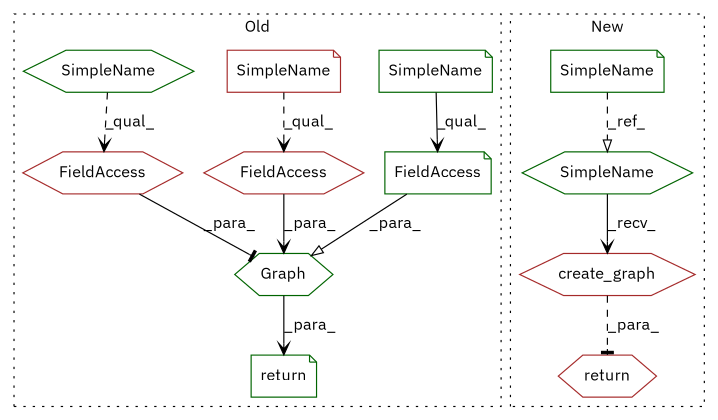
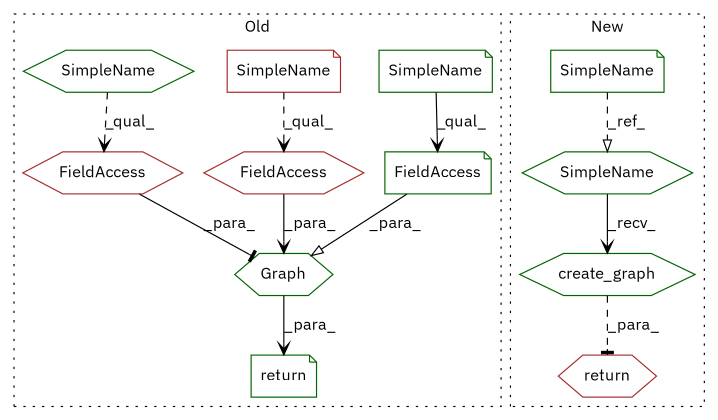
node "create_graph": color brown -> darkgreen
